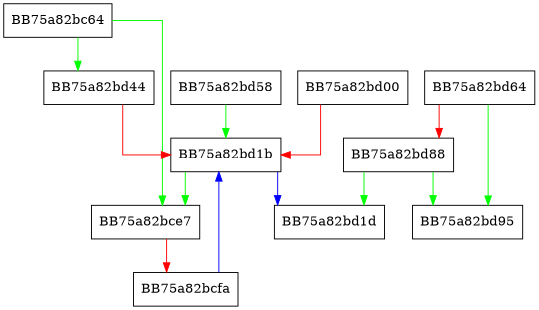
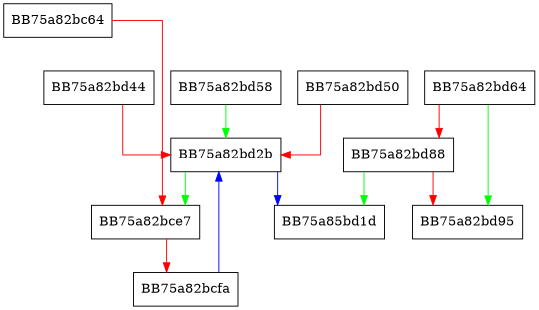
edge "BB75a82bc64" -> "BB75a82bd44": removed
edge "BB75a82bc64" -> "BB75a82bce7": color green -> red
node "BB75a82bd00": label "BB75a82bd00" -> "BB75a82bd50"
node "BB75a82bd1b": label "BB75a82bd1b" -> "BB75a82bd2b"
edge "BB75a82bd88" -> "BB75a82bd95": color green -> red
node "BB75a82bd1d": label "BB75a82bd1d" -> "BB75a85bd1d"
